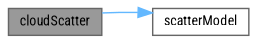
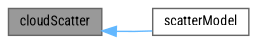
edge "cloudScatter" -> "scatterModel": reversed
